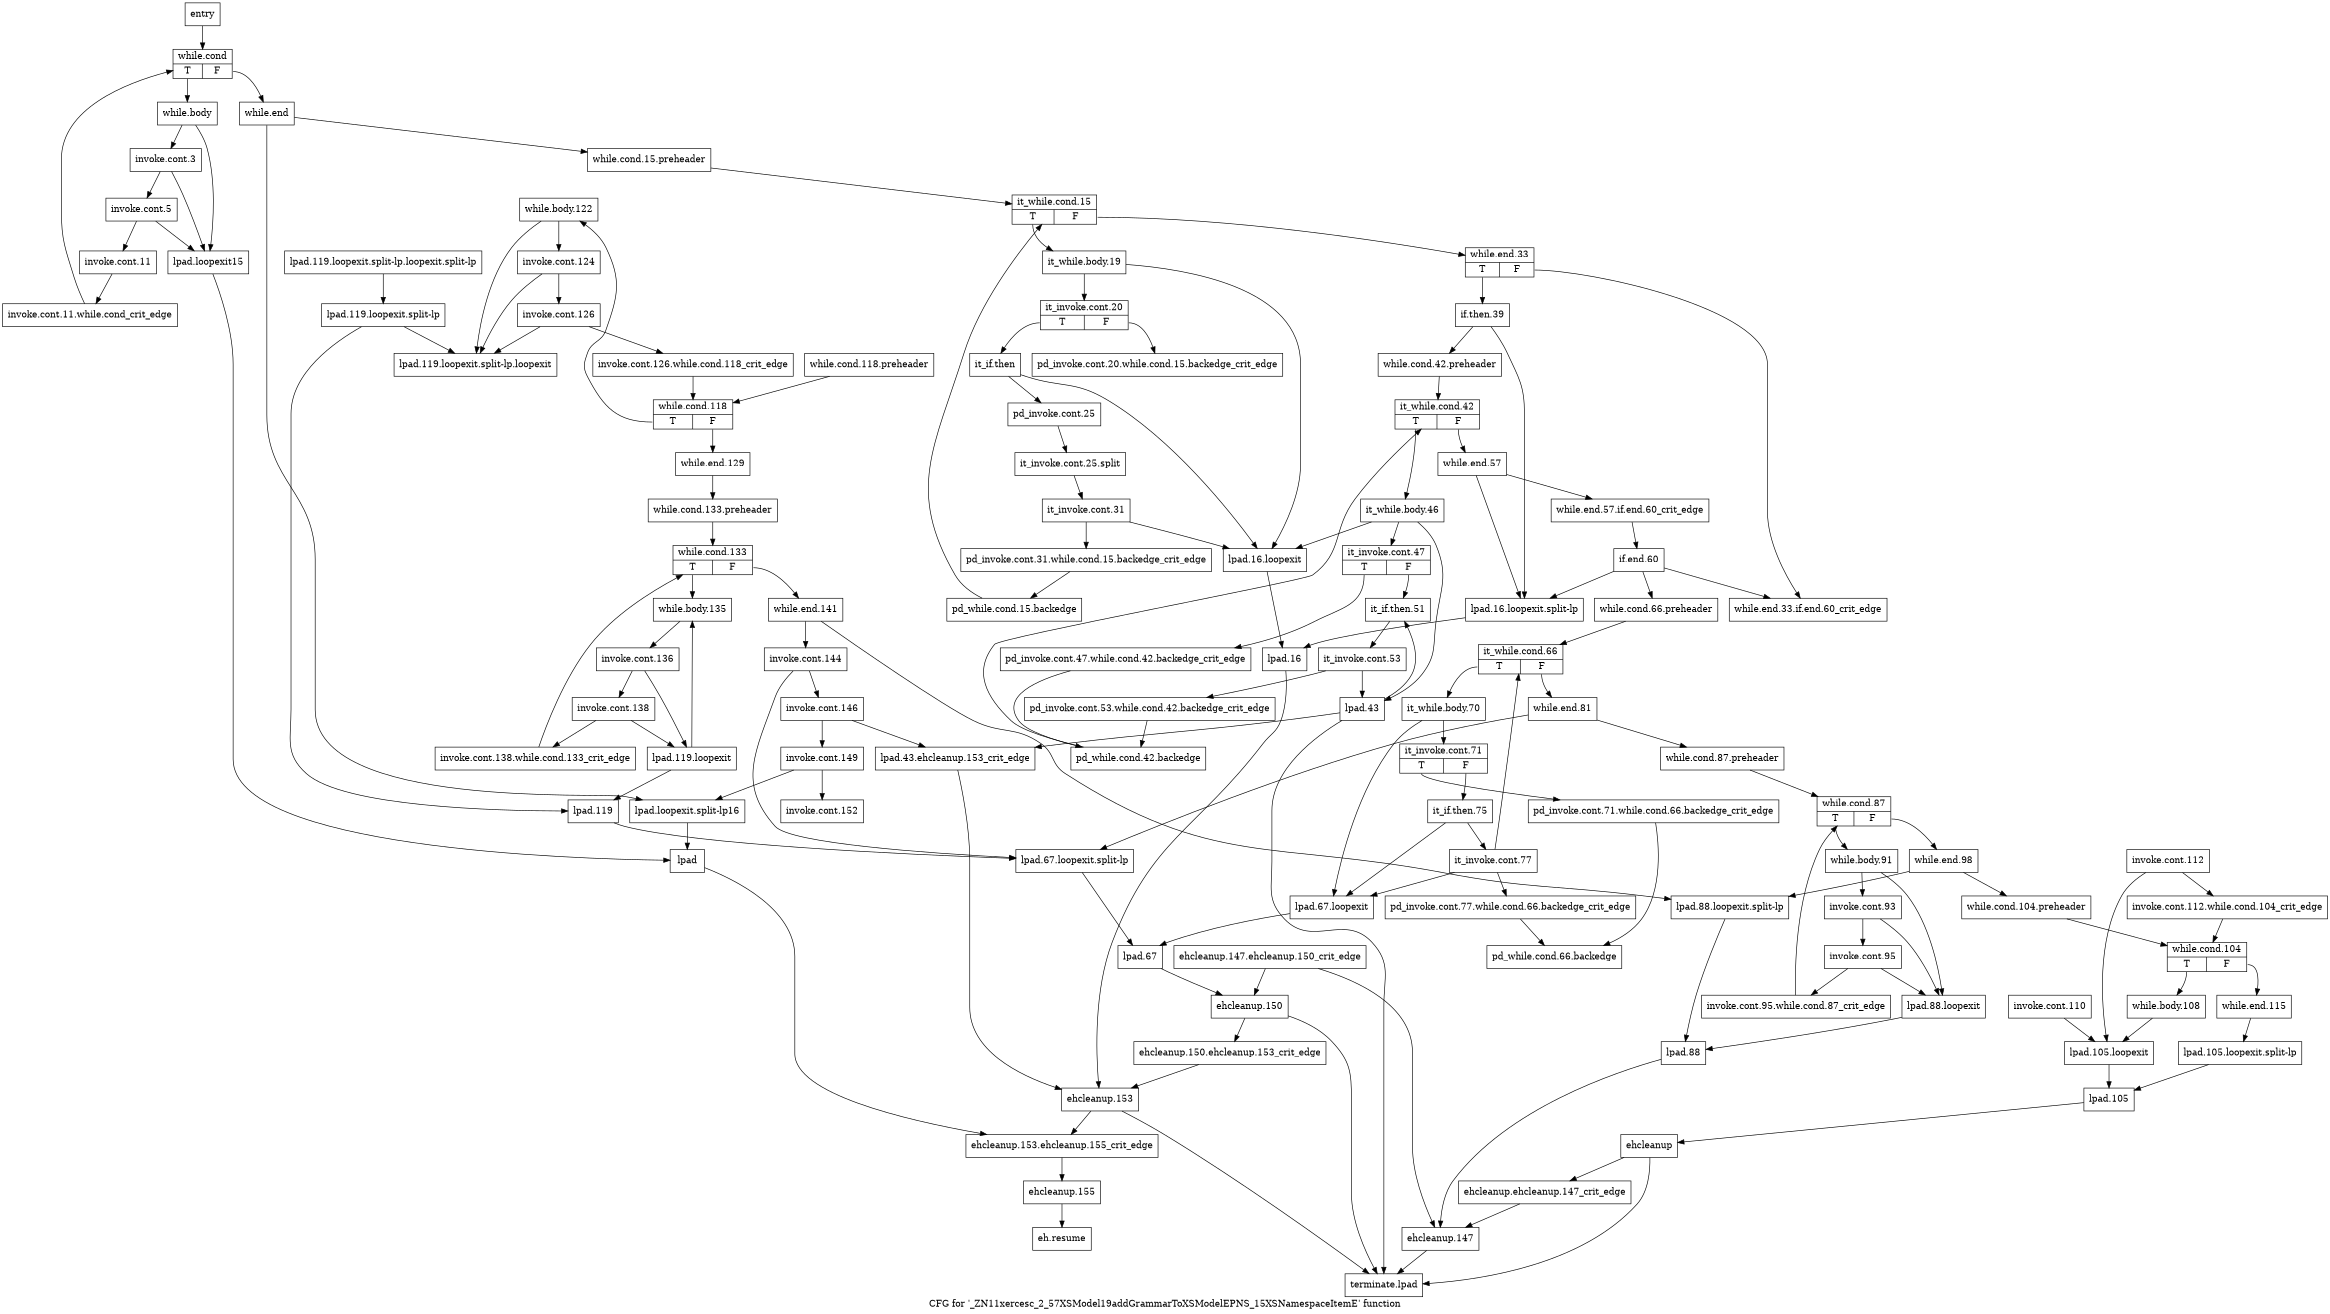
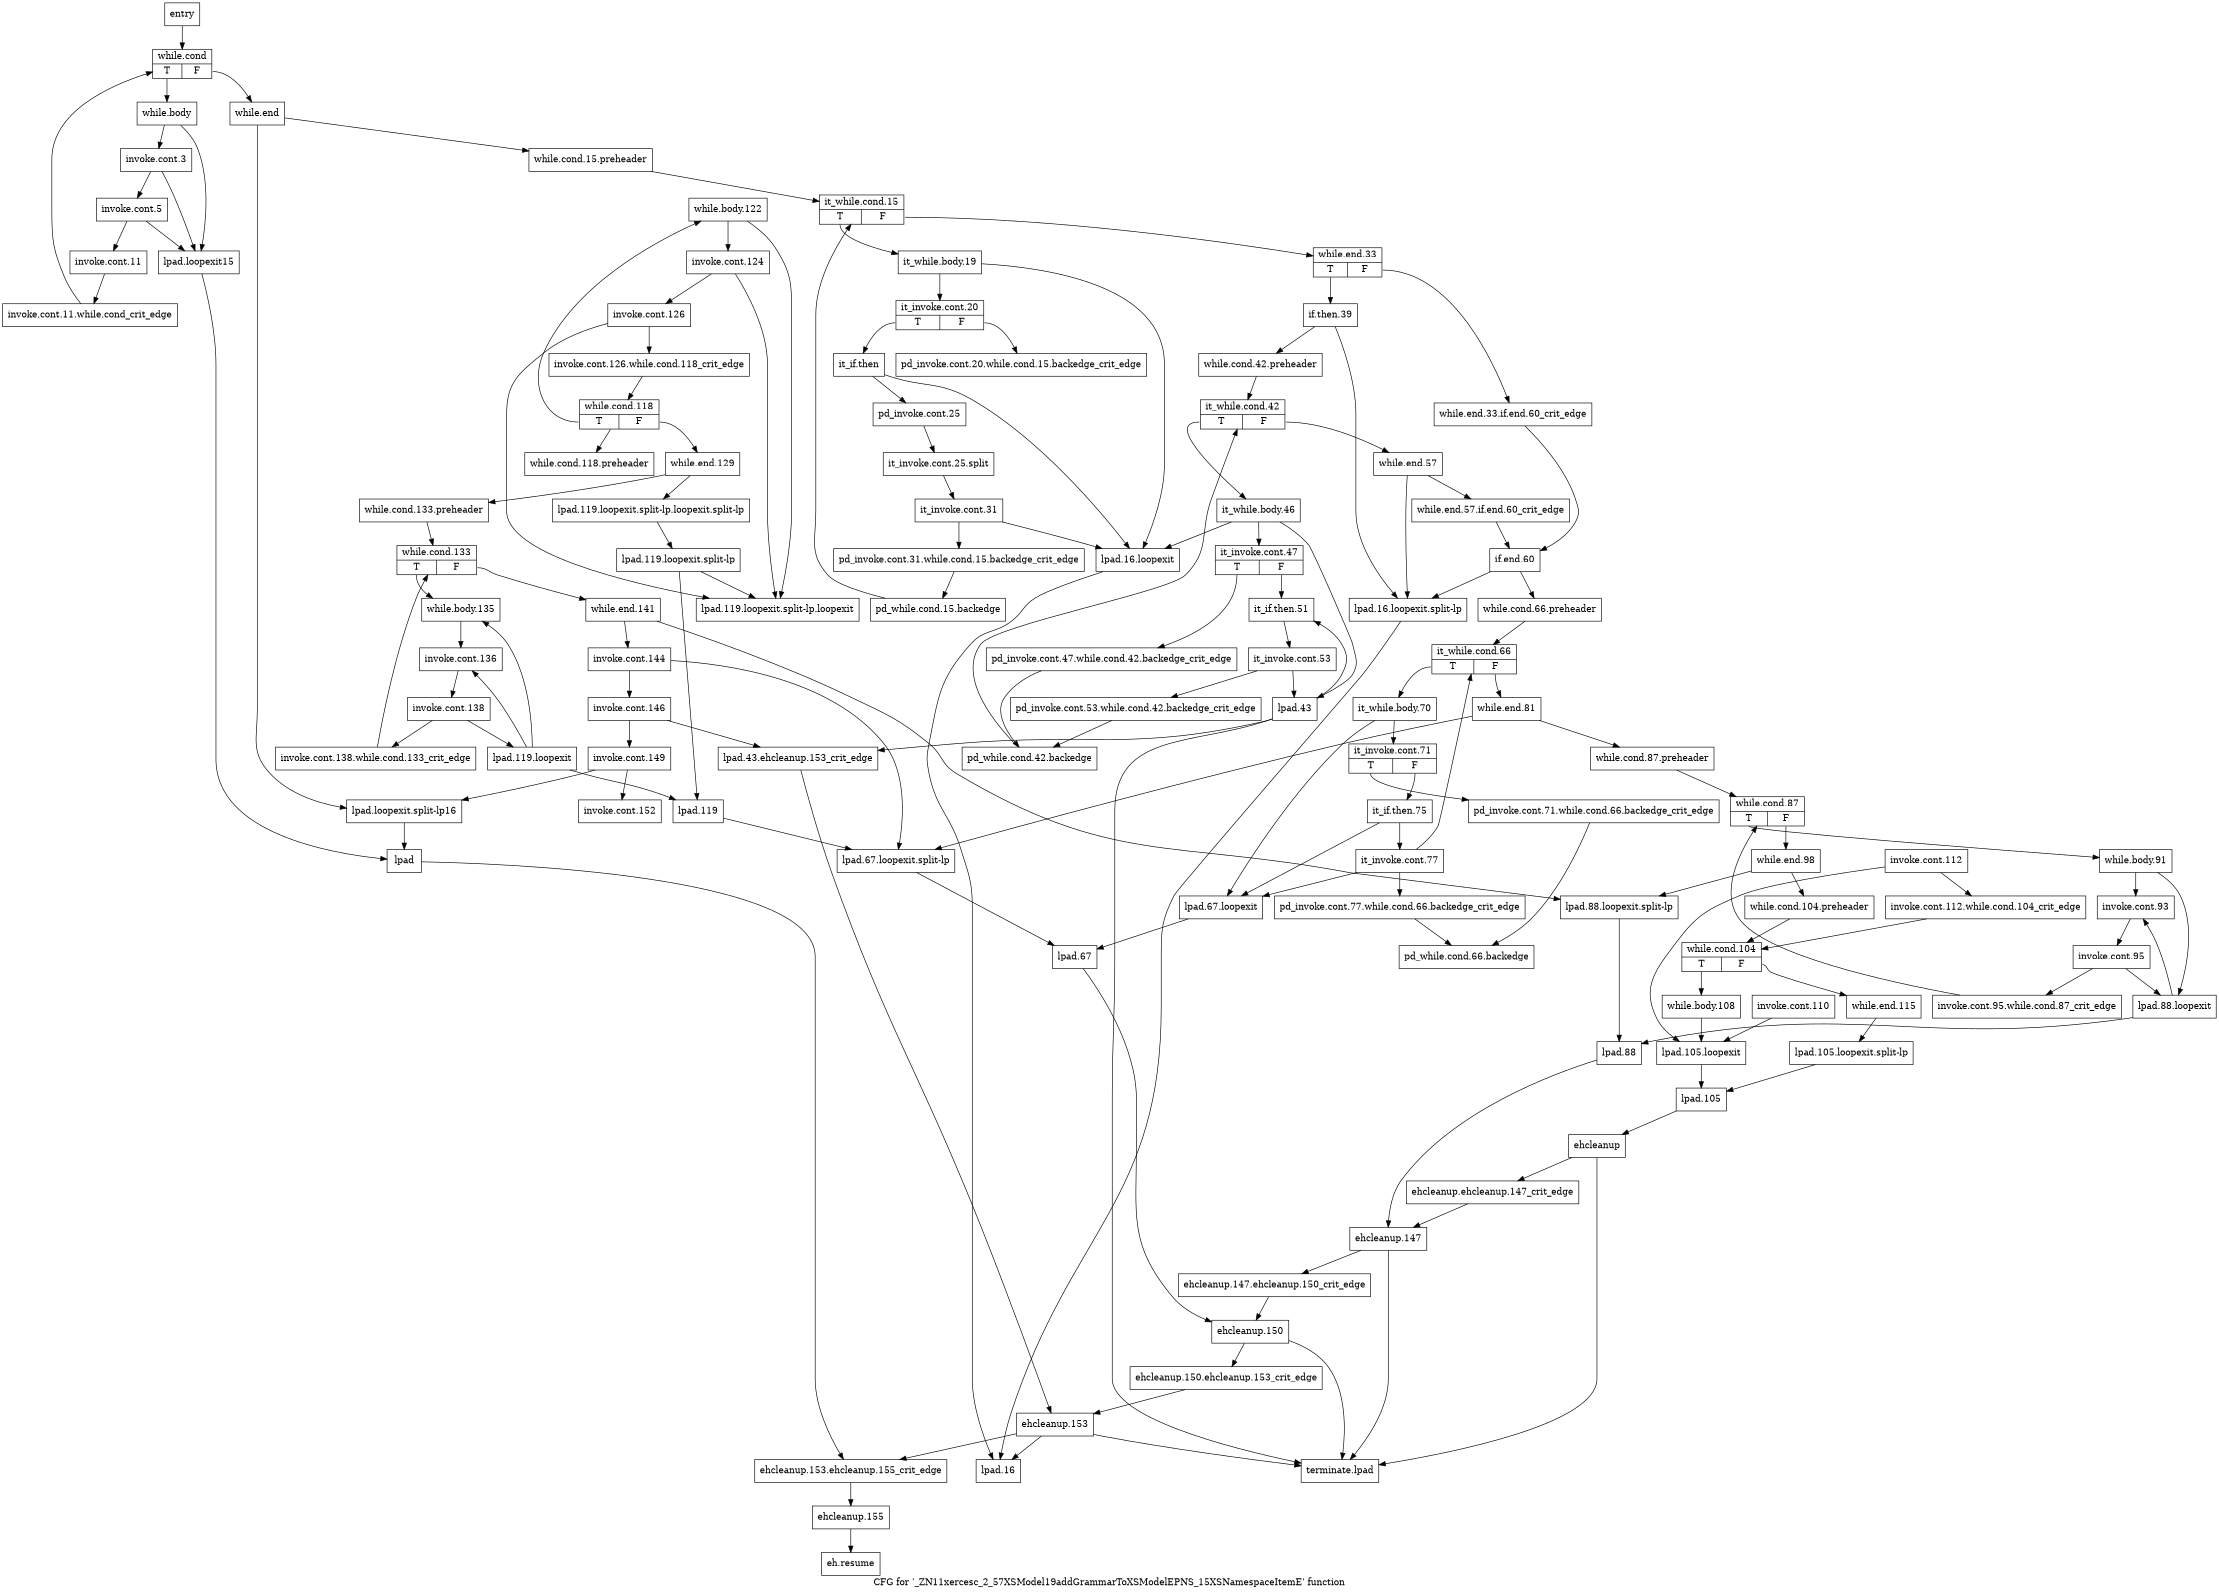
edge "while.cond.118.preheader" -> "while.cond.118": reversed
edge "while.end.129" -> "lpad.119.loopexit.split-lp.loopexit.split-lp": added
edge "if.end.60" -> "while.end.33.if.end.60_crit_edge": reversed
edge "invoke.cont.136" -> "lpad.119.loopexit": reversed
edge "lpad.16" -> "ehcleanup.153": reversed
edge "invoke.cont.93" -> "lpad.88.loopexit": reversed
edge "ehcleanup.147.ehcleanup.150_crit_edge" -> "ehcleanup.147": reversed
